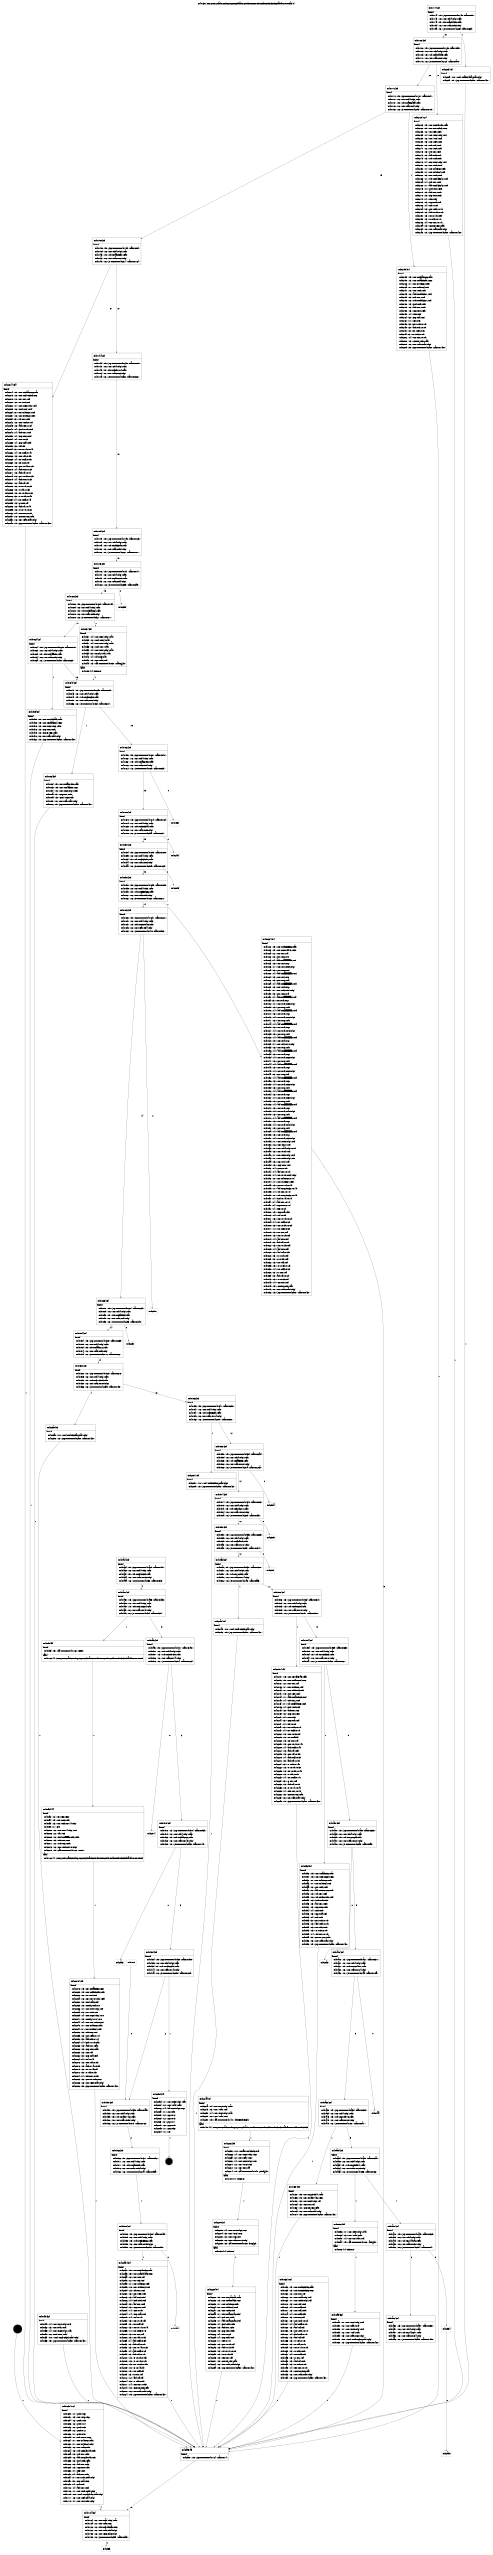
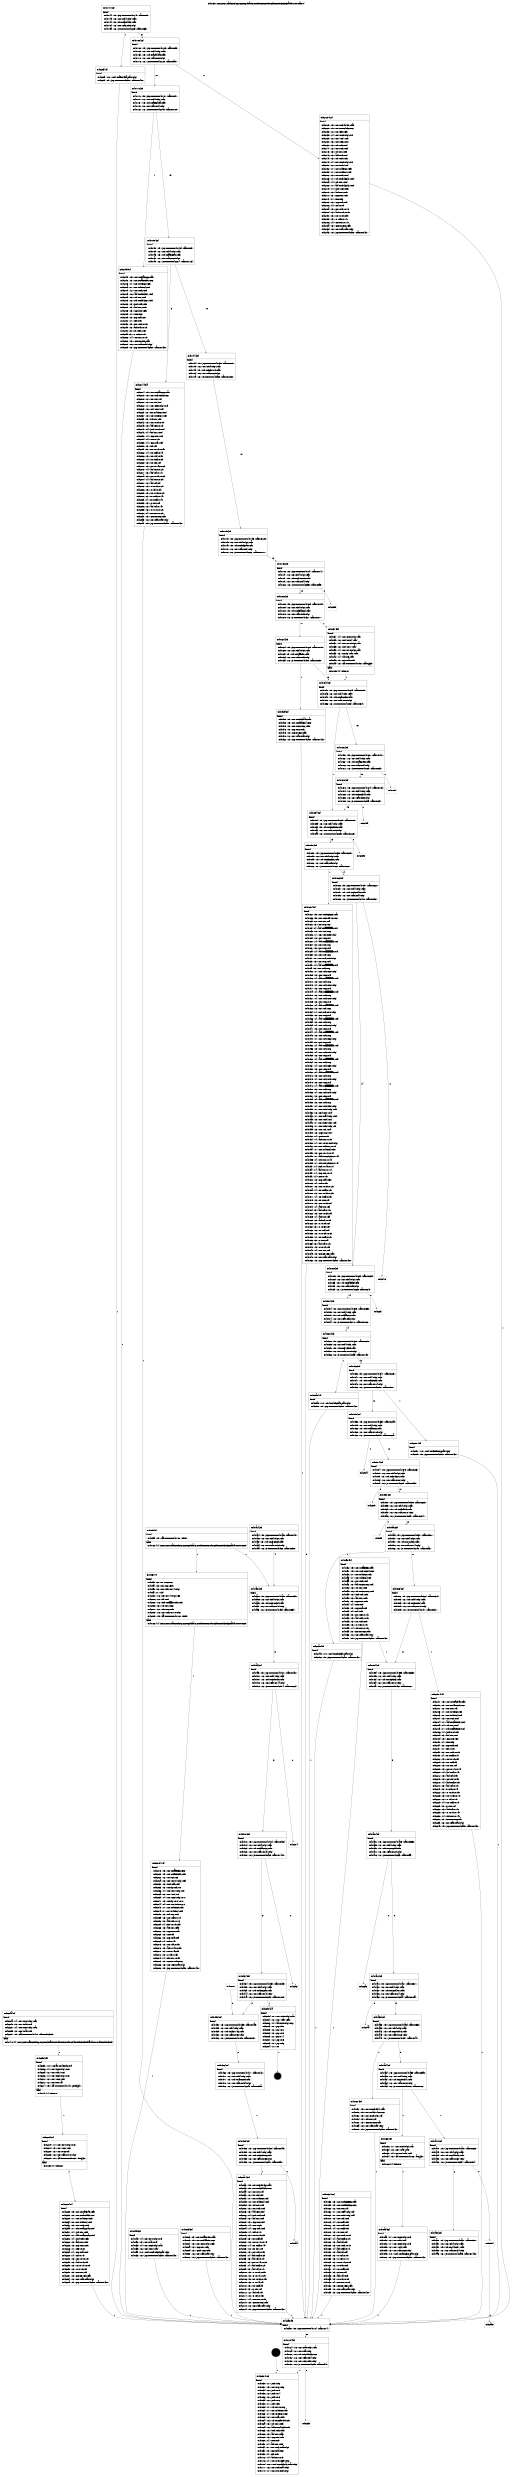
edge "0x401840 [28]" -> "0x401ecd [30]": now "0x401840 [28]" -> "0x401894 [28]"
edge "0x401ae0 [28]" -> "0x401fed [5]": reversed
edge "0x4019e4 [28]" -> "0x401f92 [91]": reversed
edge "0x4016b0 [116]" -> "0x401724 [32]": reversed
